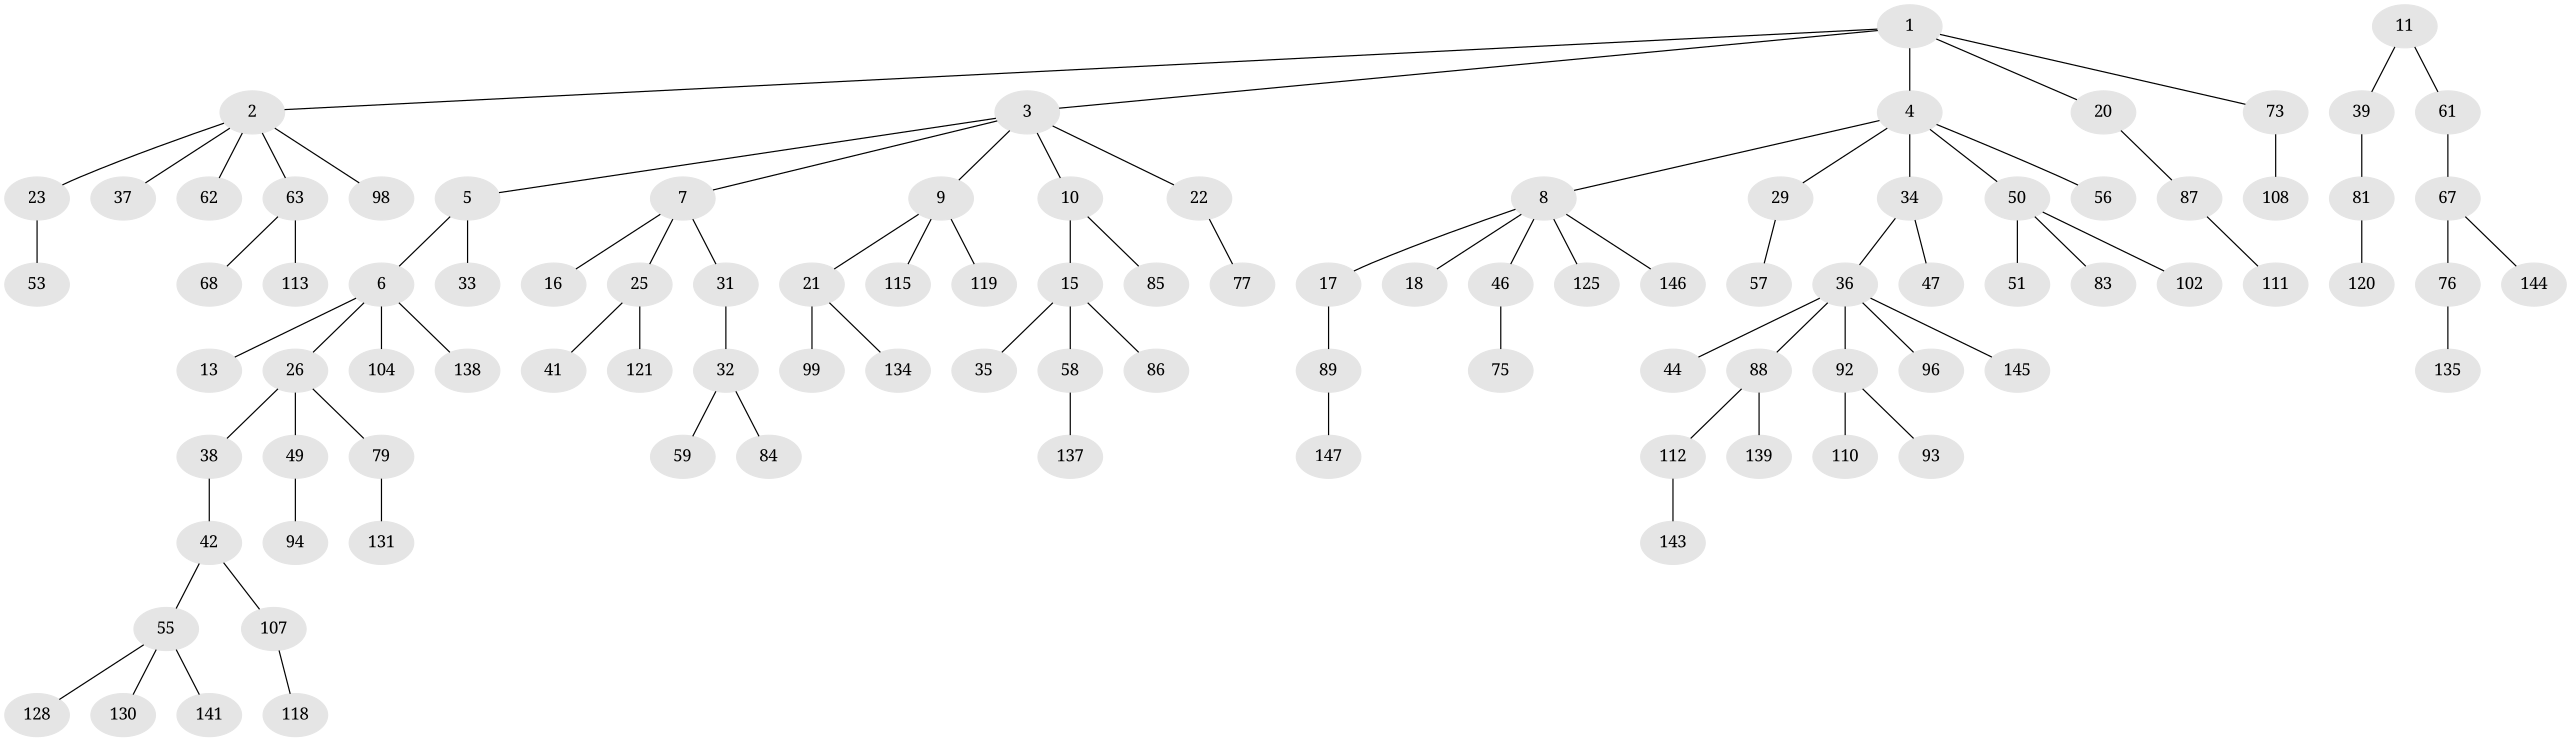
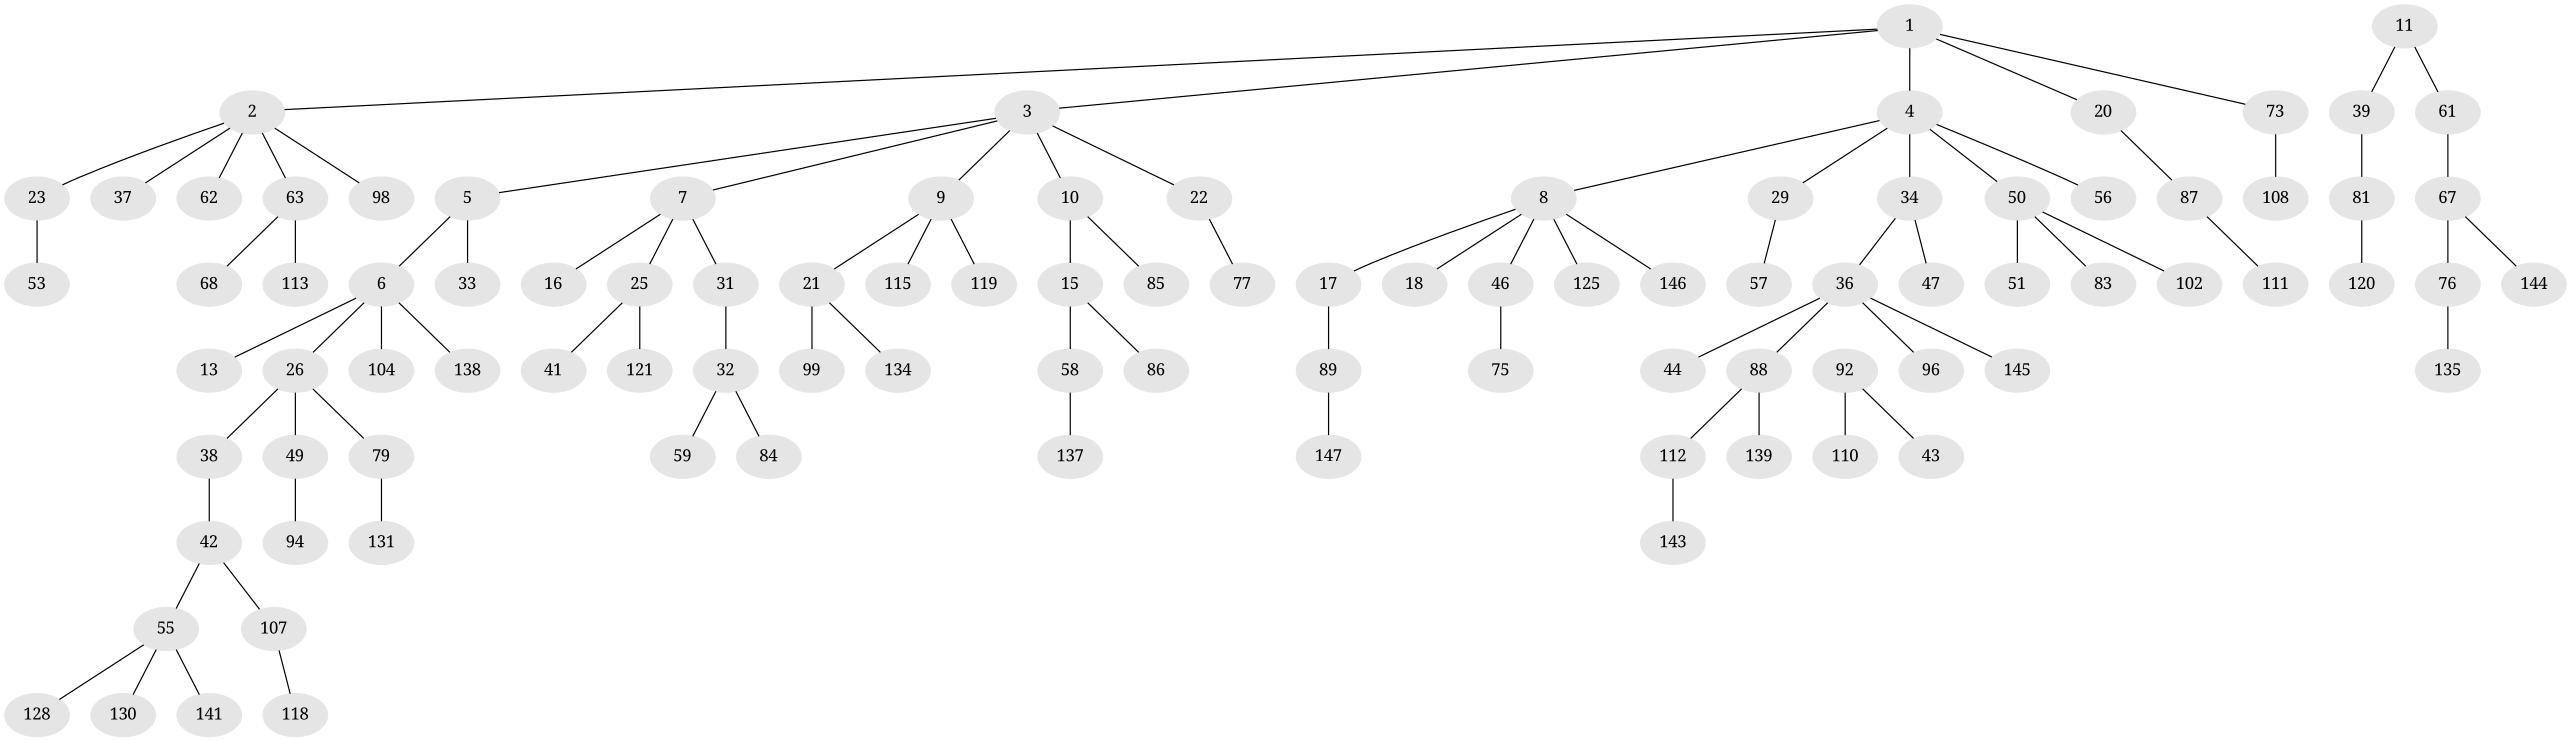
edge "36" -- "92": removed
node "35": removed
node "93": label "93" -> "43"
